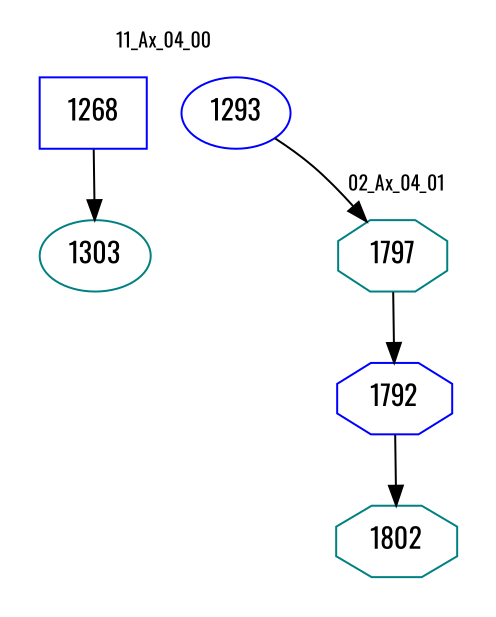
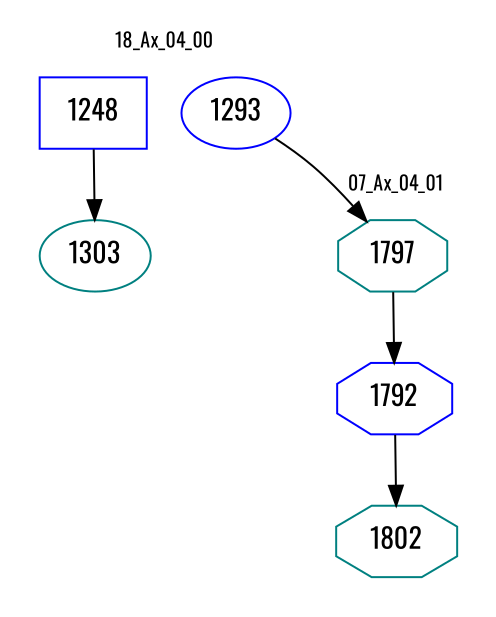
cluster "11_Ax_04_00": label "11_Ax_04_00" -> "18_Ax_04_00"
node "1268": label "1268" -> "1248"
cluster "02_Ax_04_01": label "02_Ax_04_01" -> "07_Ax_04_01"
